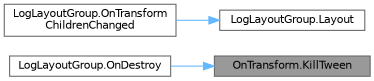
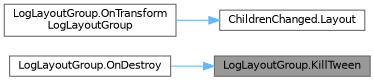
node "LogLayoutGroup.OnTransform ChildrenChanged": label "LogLayoutGroup.OnTransform ChildrenChanged" -> "LogLayoutGroup.OnTransform LogLayoutGroup"
node "LogLayoutGroup.Layout": label "LogLayoutGroup.Layout" -> "ChildrenChanged.Layout"
node "OnTransform.KillTween": label "OnTransform.KillTween" -> "LogLayoutGroup.KillTween"
